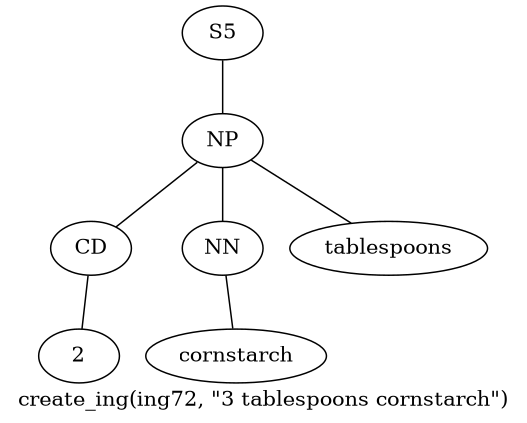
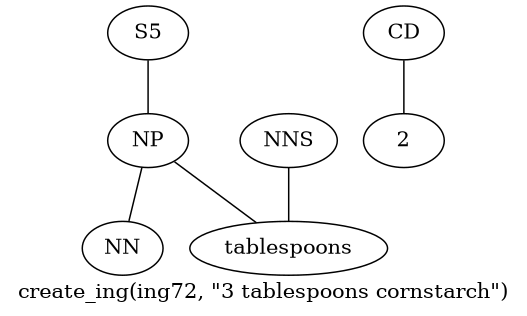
node "NNS": added
edge "NP" -- "CD": removed
node "cornstarch": removed
